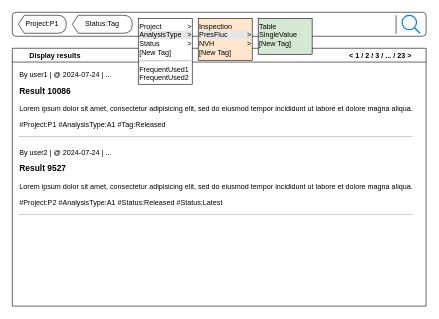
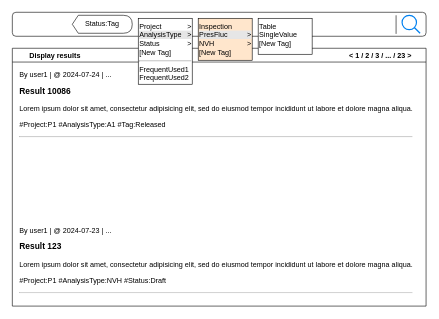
node "Project:P1": removed
node "Table SingleValue [New Tag]": fillcolor #d5e8d4 -> #ffffff
node "By user2 | @ 2024-07-24 | ... Result 9527Lorem ipsum dolor sit amet, consectetur adipisicing elit, sed do eiusmod tempor incididunt ut labore et dolore magna aliqua. #Project:P2 #AnalysisType:A1 #Status:Released #Status:Latest": removed
node "By user1 | @ 2024-07-23 | ... Result 123Lorem ipsum dolor sit amet, consectetur adipisicing elit, sed do eiusmod tempor incididunt ut labore et dolore magna aliqua. #Project:P1 #AnalysisType:NVH #Status:Draft": added
